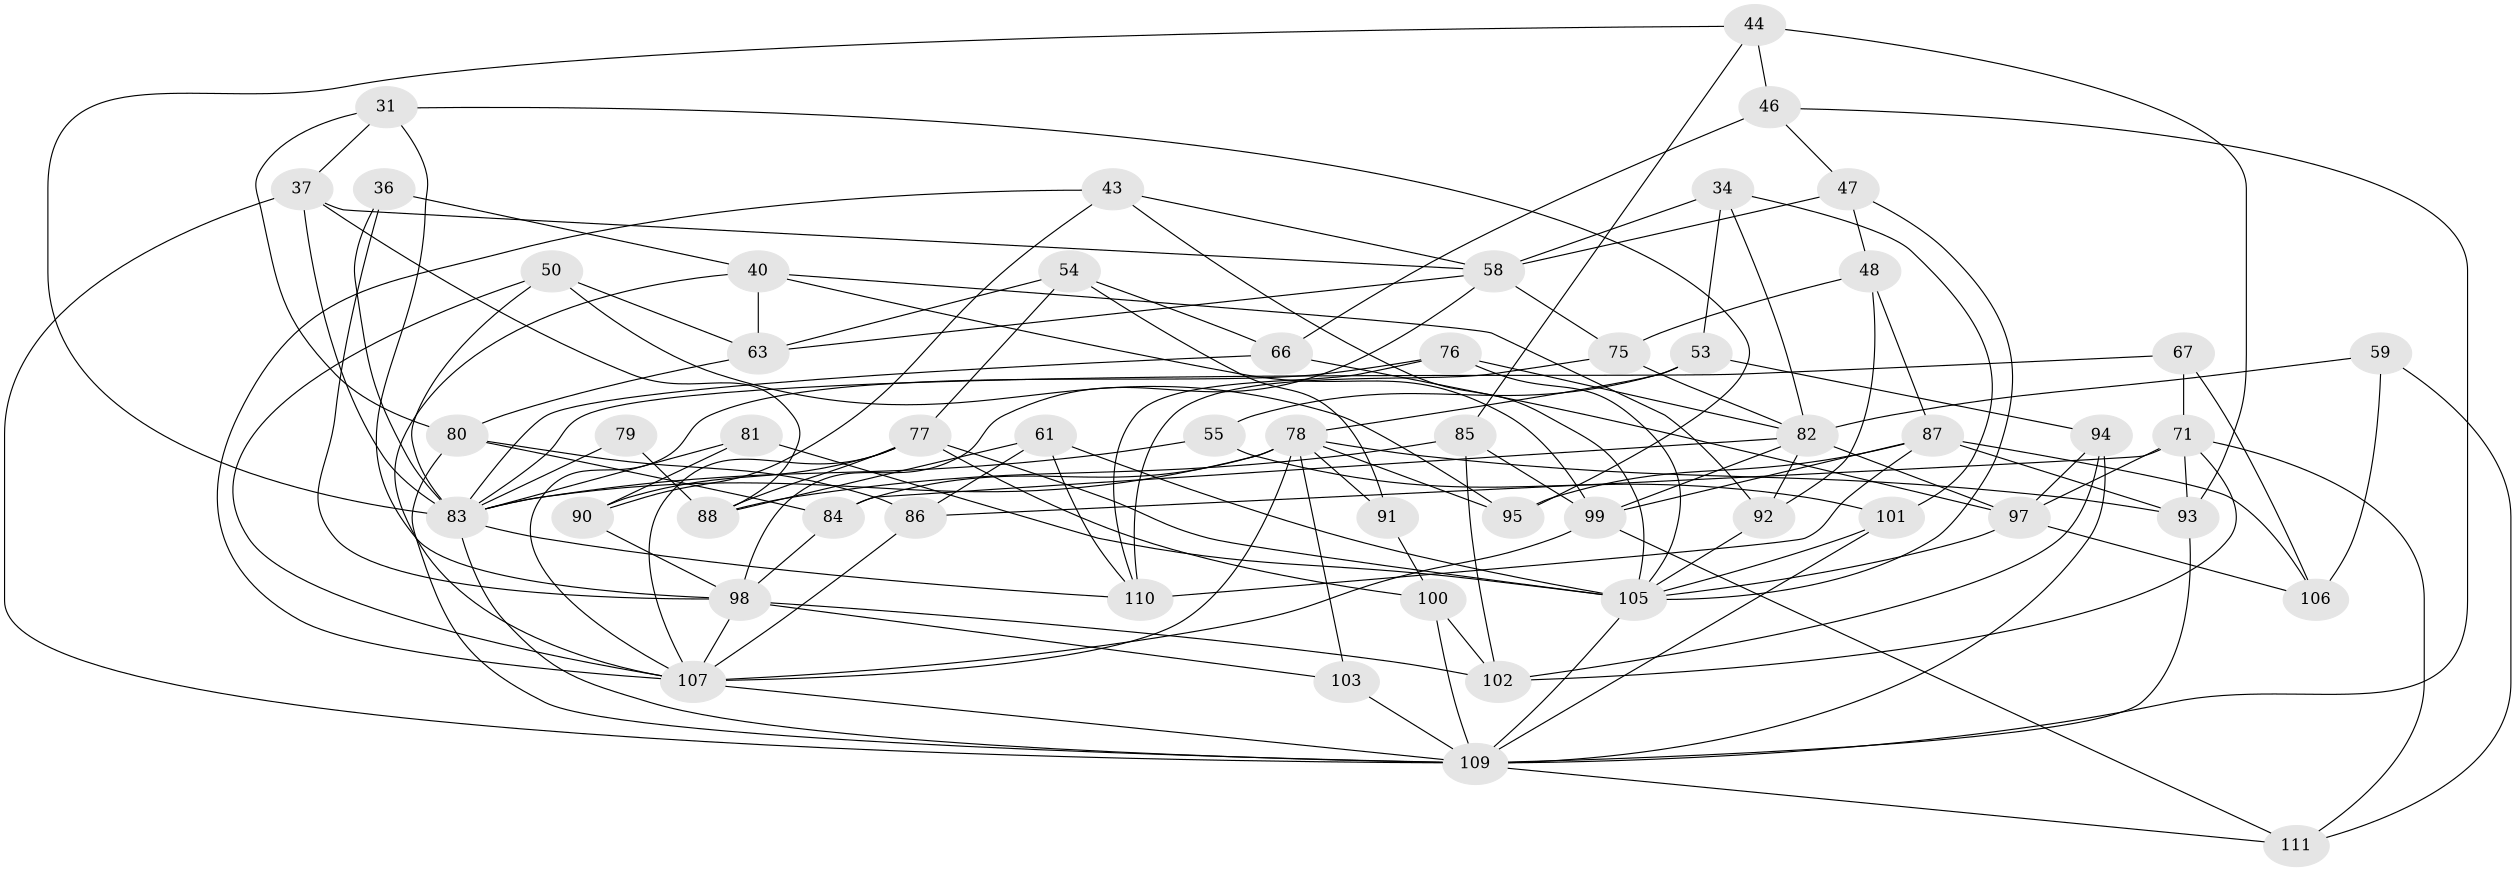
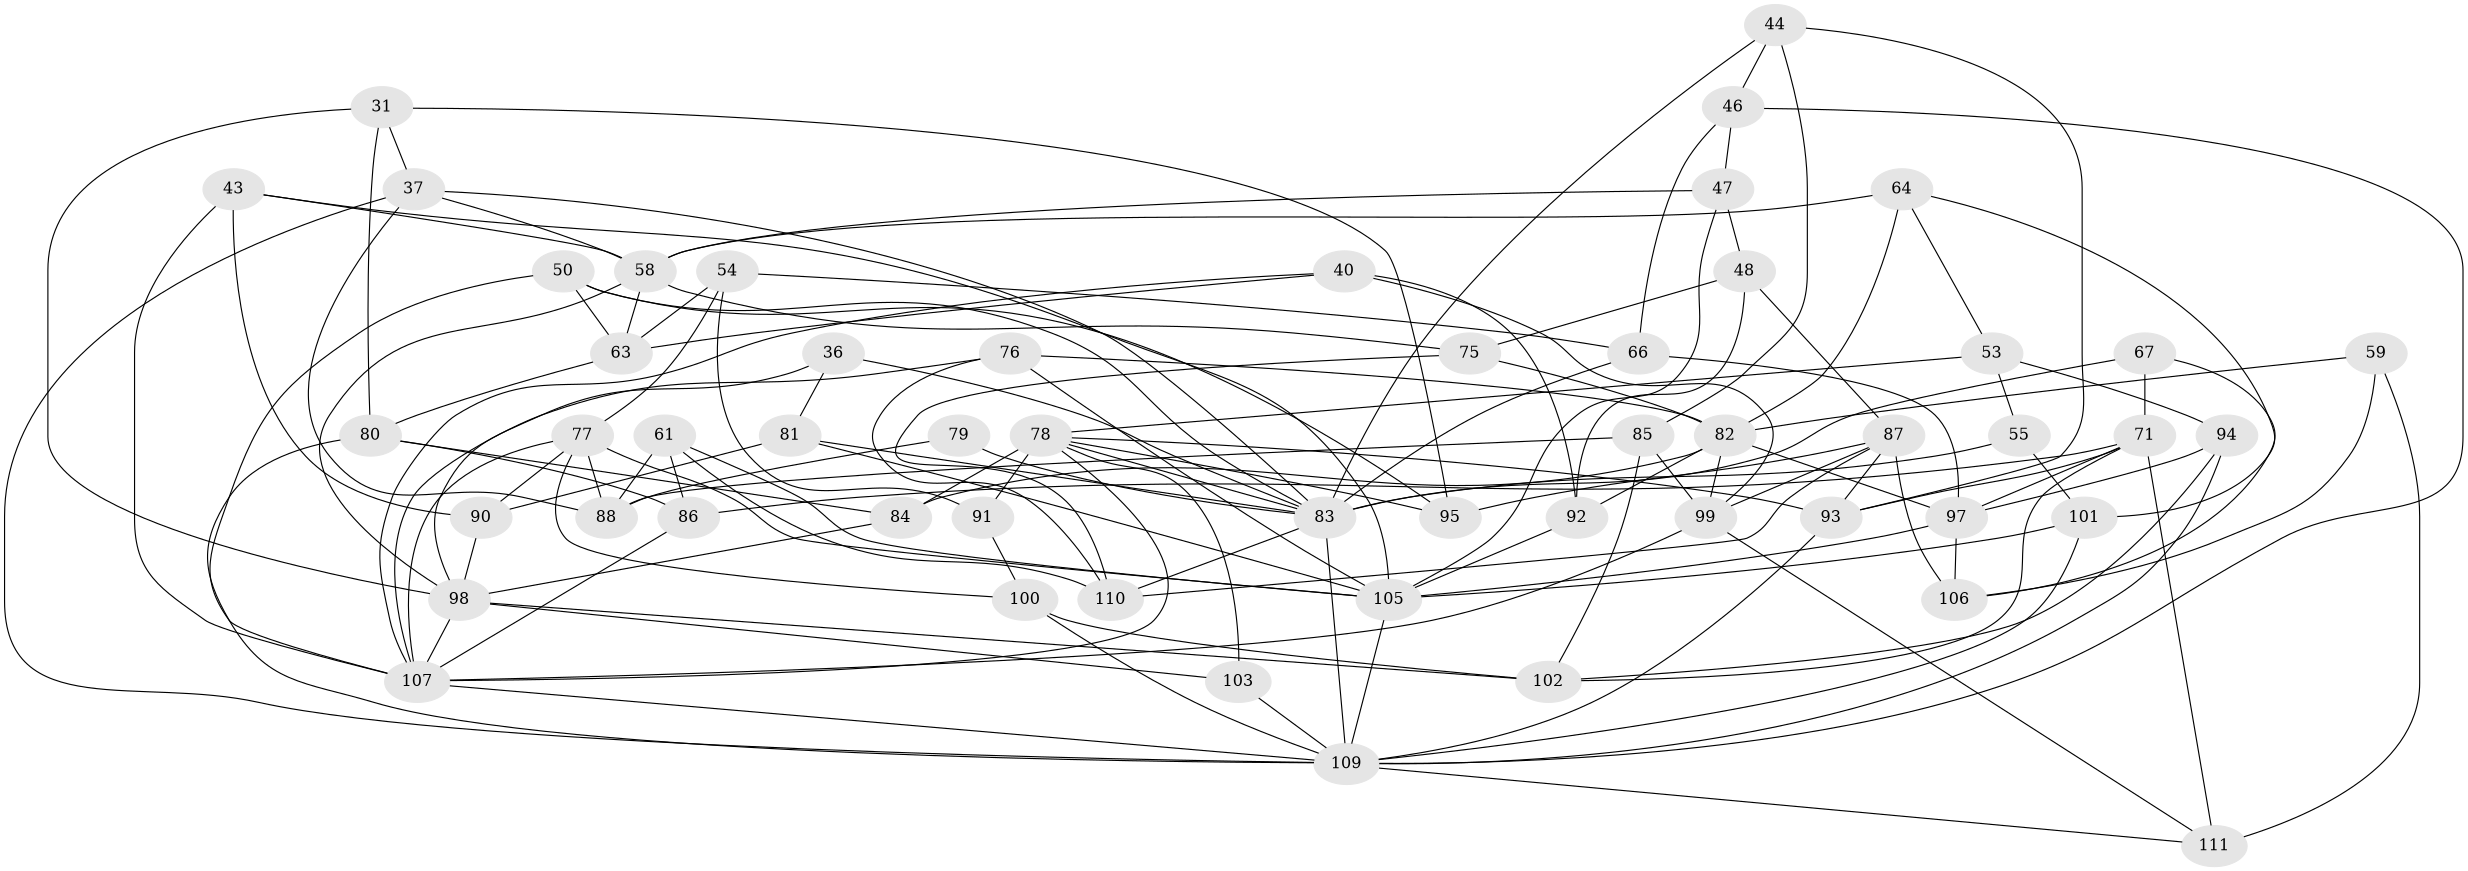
node "34": label "34" -> "64"
edge "36" -- "40": now "36" -- "81"
